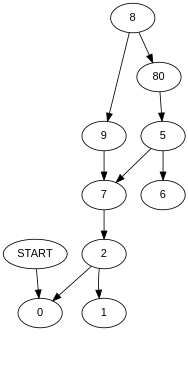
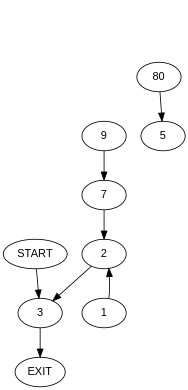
node "8": removed
edge "5" -> "7": removed
node "6": removed
edge "2" -> "1": reversed
node "0": label "0" -> "3"
node "EXIT": added
